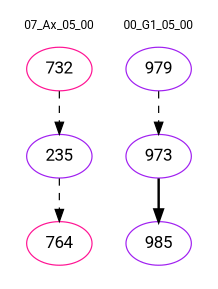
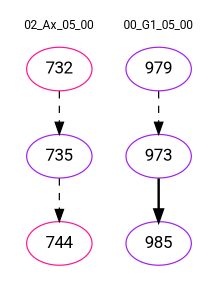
cluster "07_Ax_05_00": label "07_Ax_05_00" -> "02_Ax_05_00"
node "235": label "235" -> "735"
node "764": label "764" -> "744"
